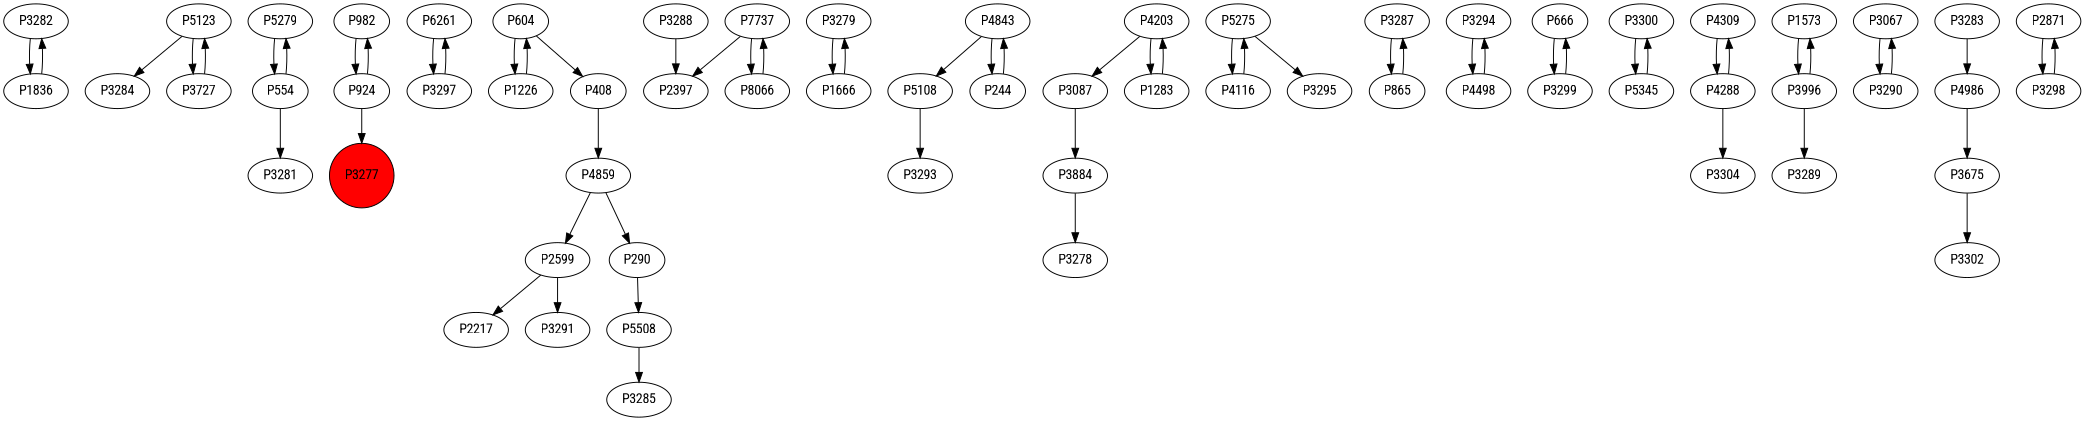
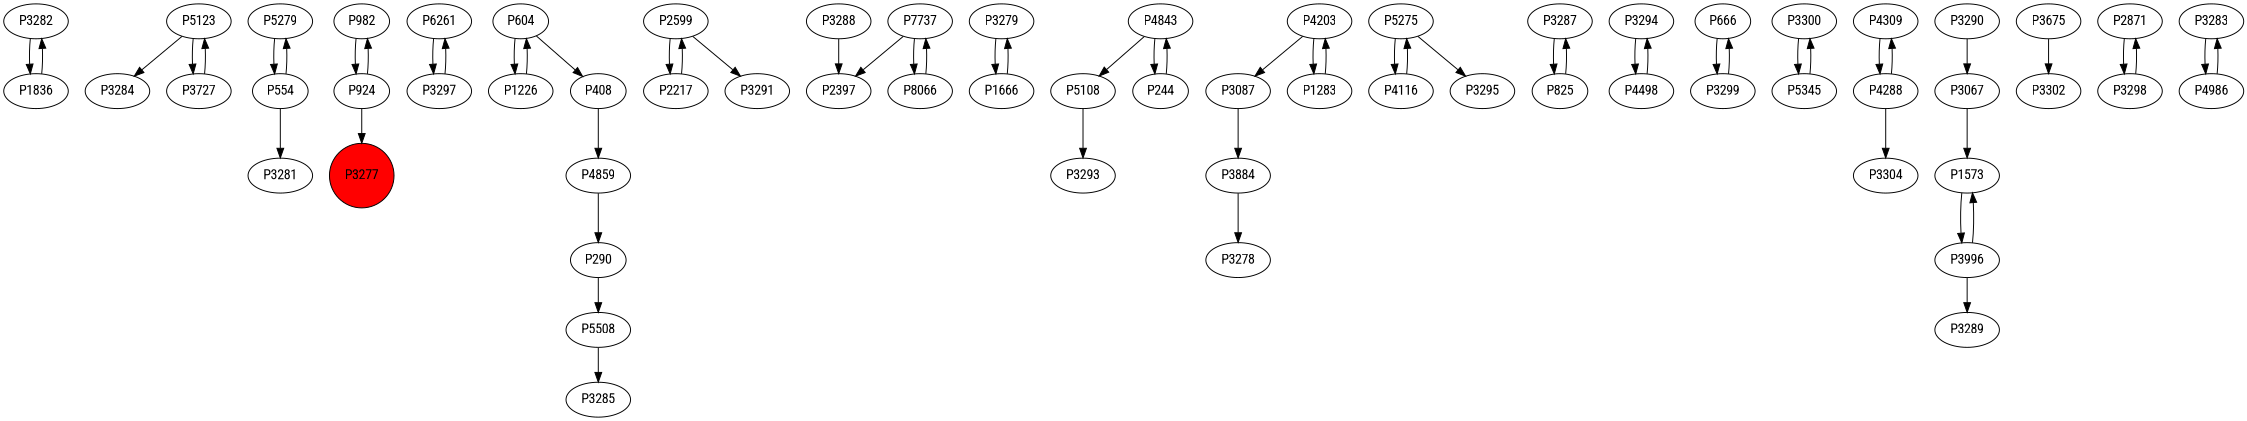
edge "P3067" -> "P3290": now "P3067" -> "P1573"
node "P865": label "P865" -> "P825"
edge "P4986" -> "P3675": now "P4986" -> "P3283"
edge "P4859" -> "P2599": now "P2217" -> "P2599"
